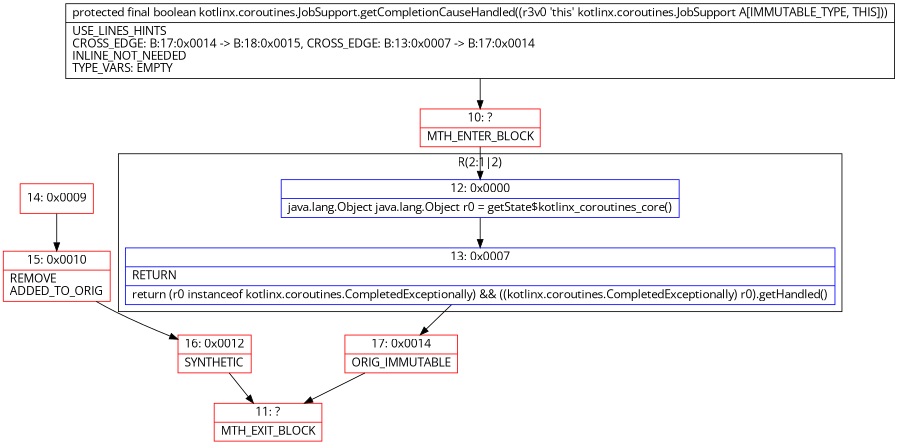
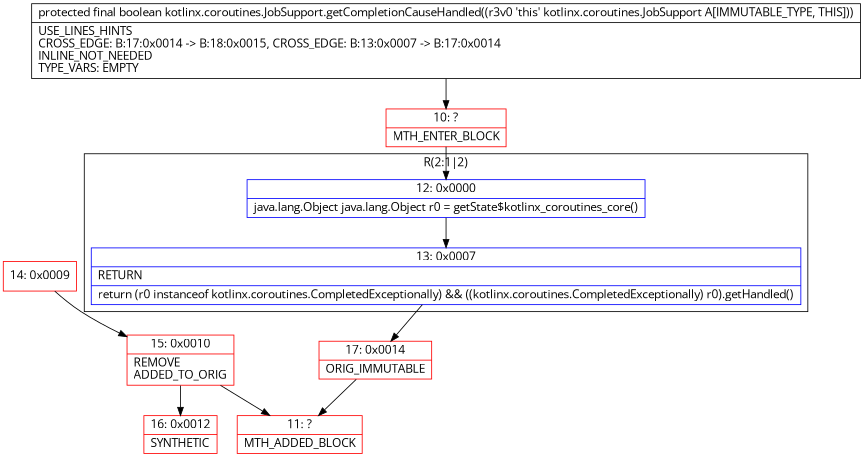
edge "16: 0x0012" -> "11: ?": now "15: 0x0010" -> "11: ?"
node "11: ?": text "MTH_EXIT_BLOCK" -> "MTH_ADDED_BLOCK"
